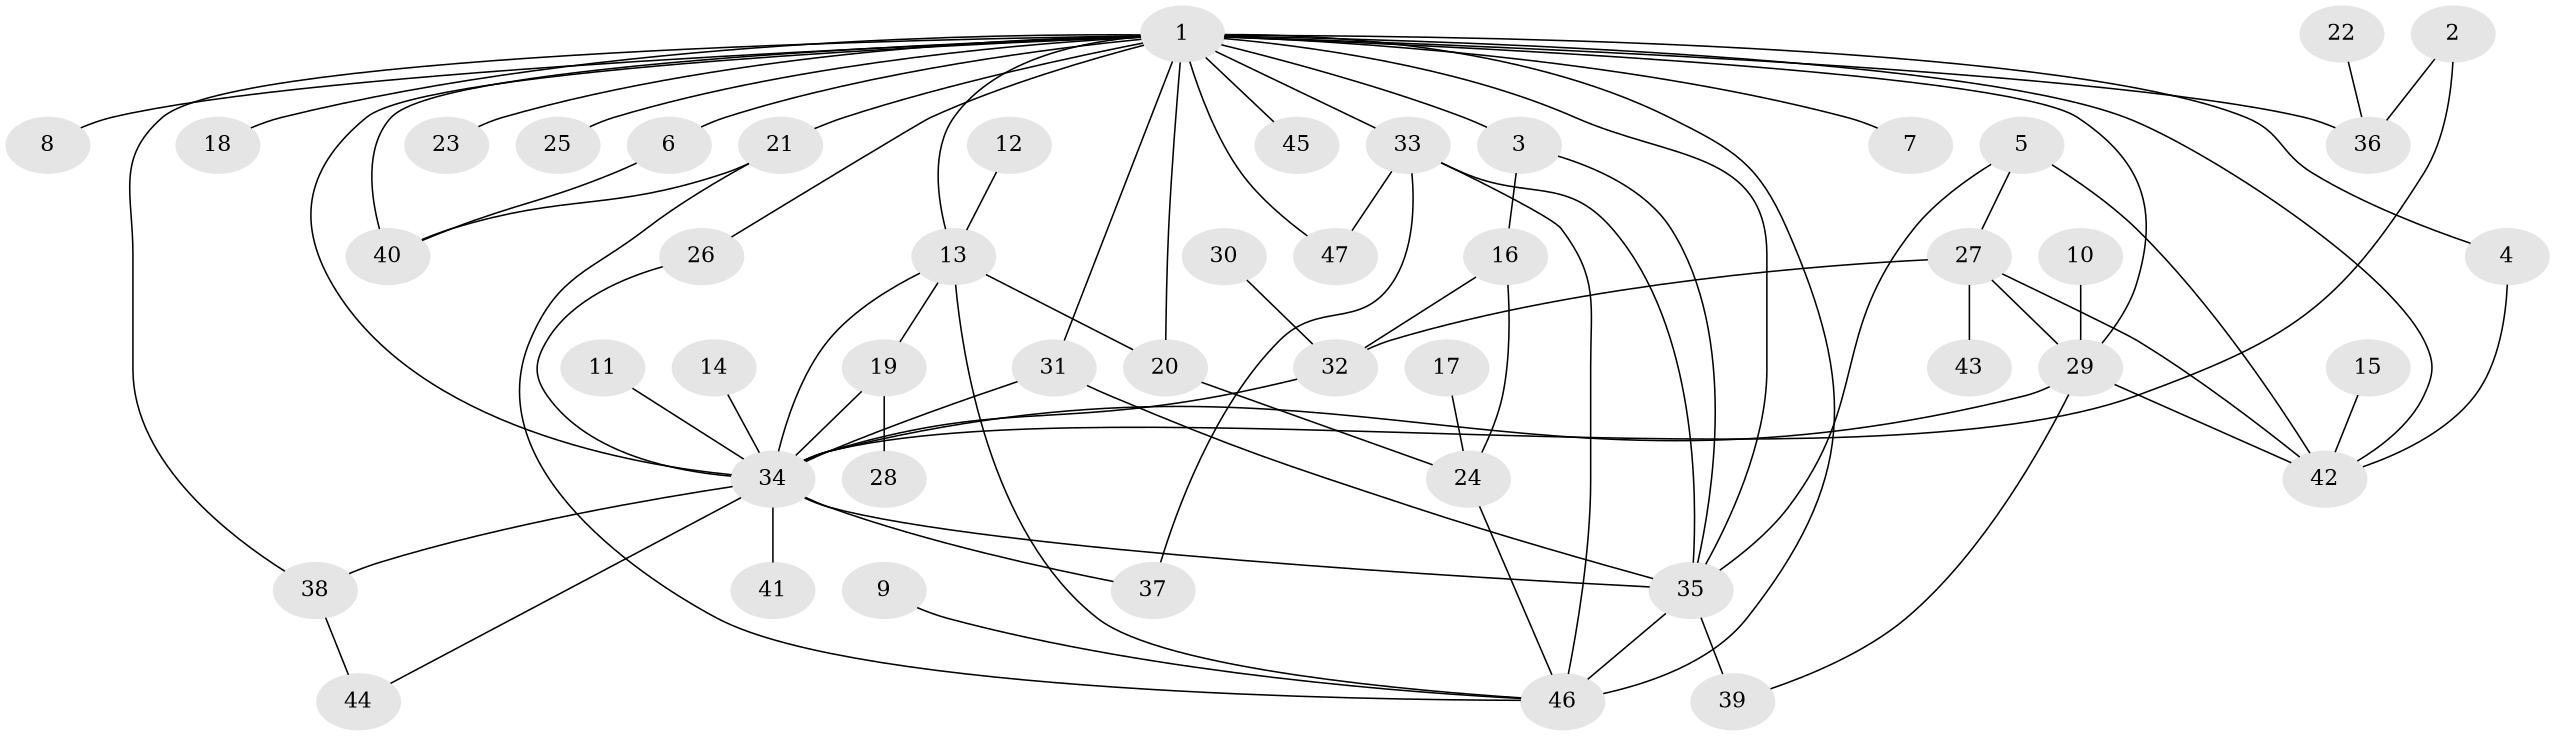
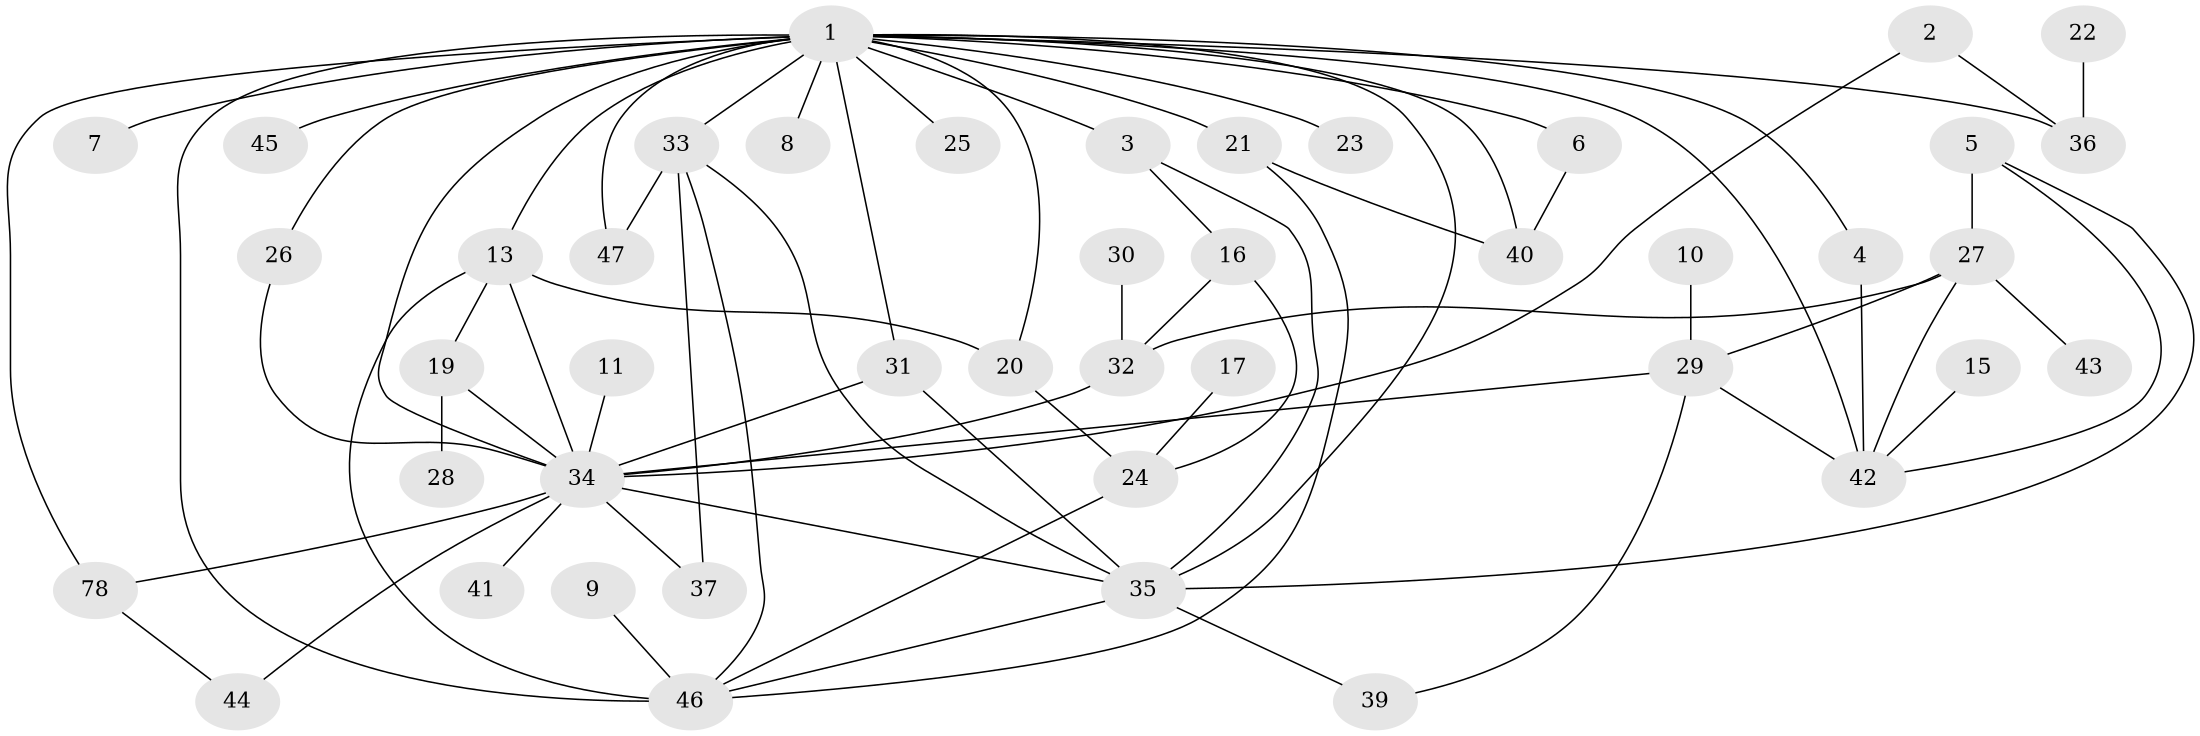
edge "1" -- "29": removed
node "18": removed
node "12": removed
node "14": removed
node "38": label "38" -> "78"
